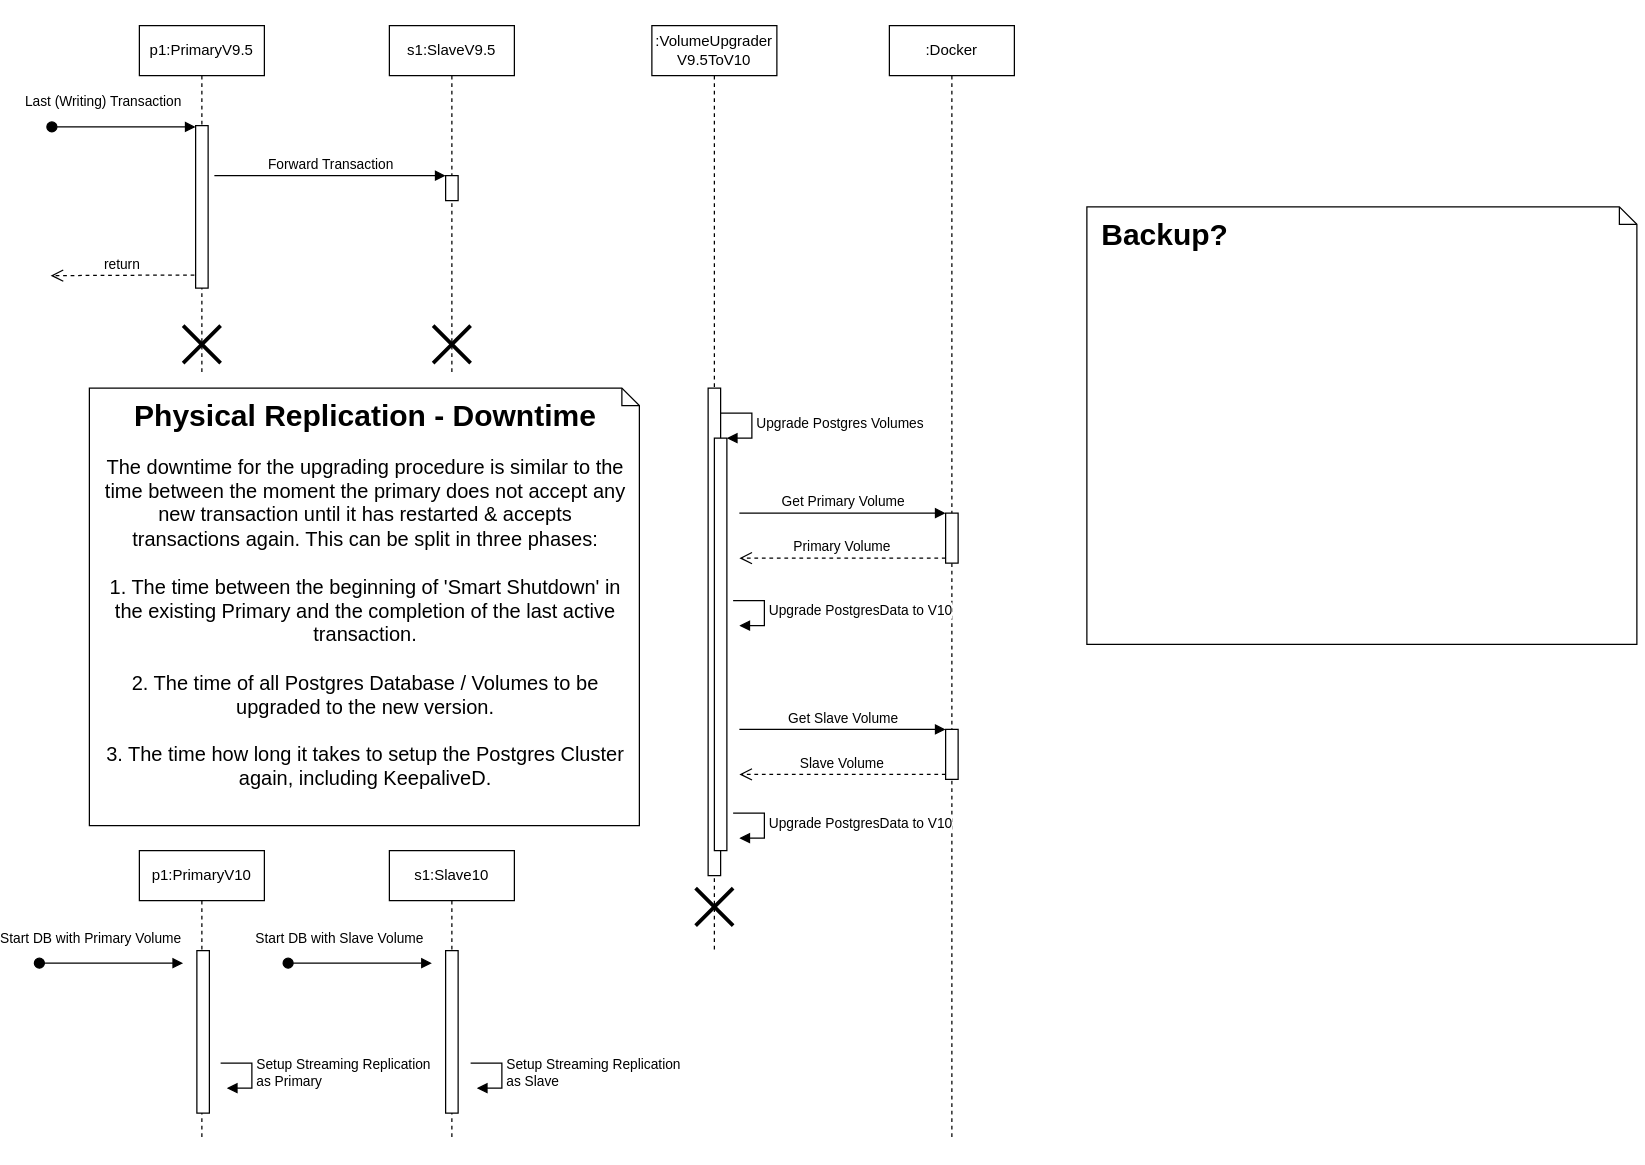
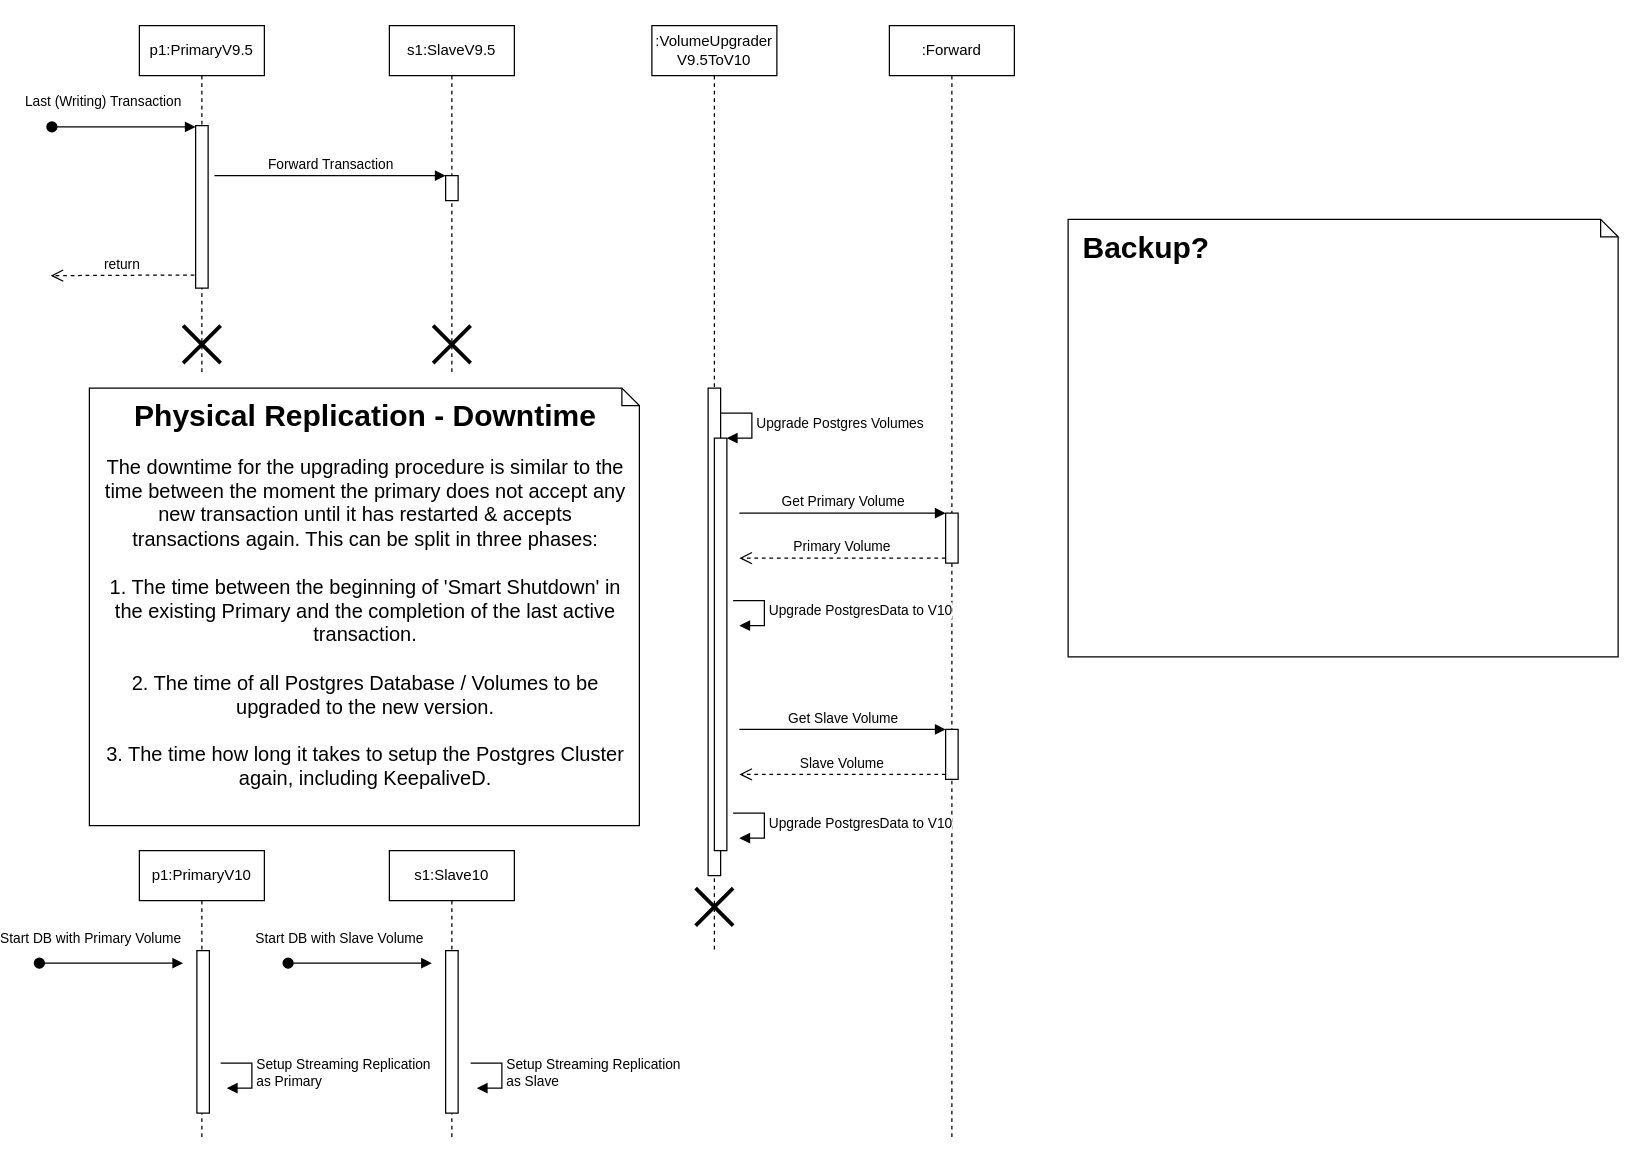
node ":Docker": label ":Docker" -> ":Forward"
node "Backup?": moved (1362, 426) -> (1343, 438)
